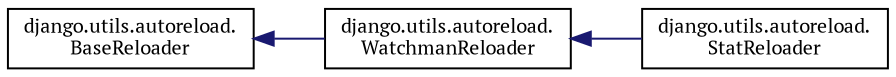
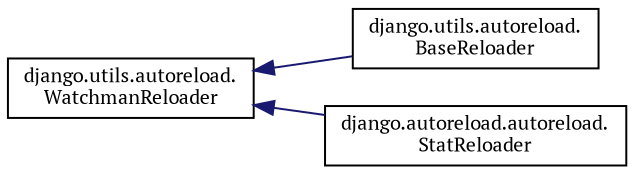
edge "django.utils.autoreload. WatchmanReloader" -> "django.utils.autoreload. BaseReloader": reversed
node "django.utils.autoreload. StatReloader": label "django.utils.autoreload. StatReloader" -> "django.autoreload.autoreload. StatReloader"
